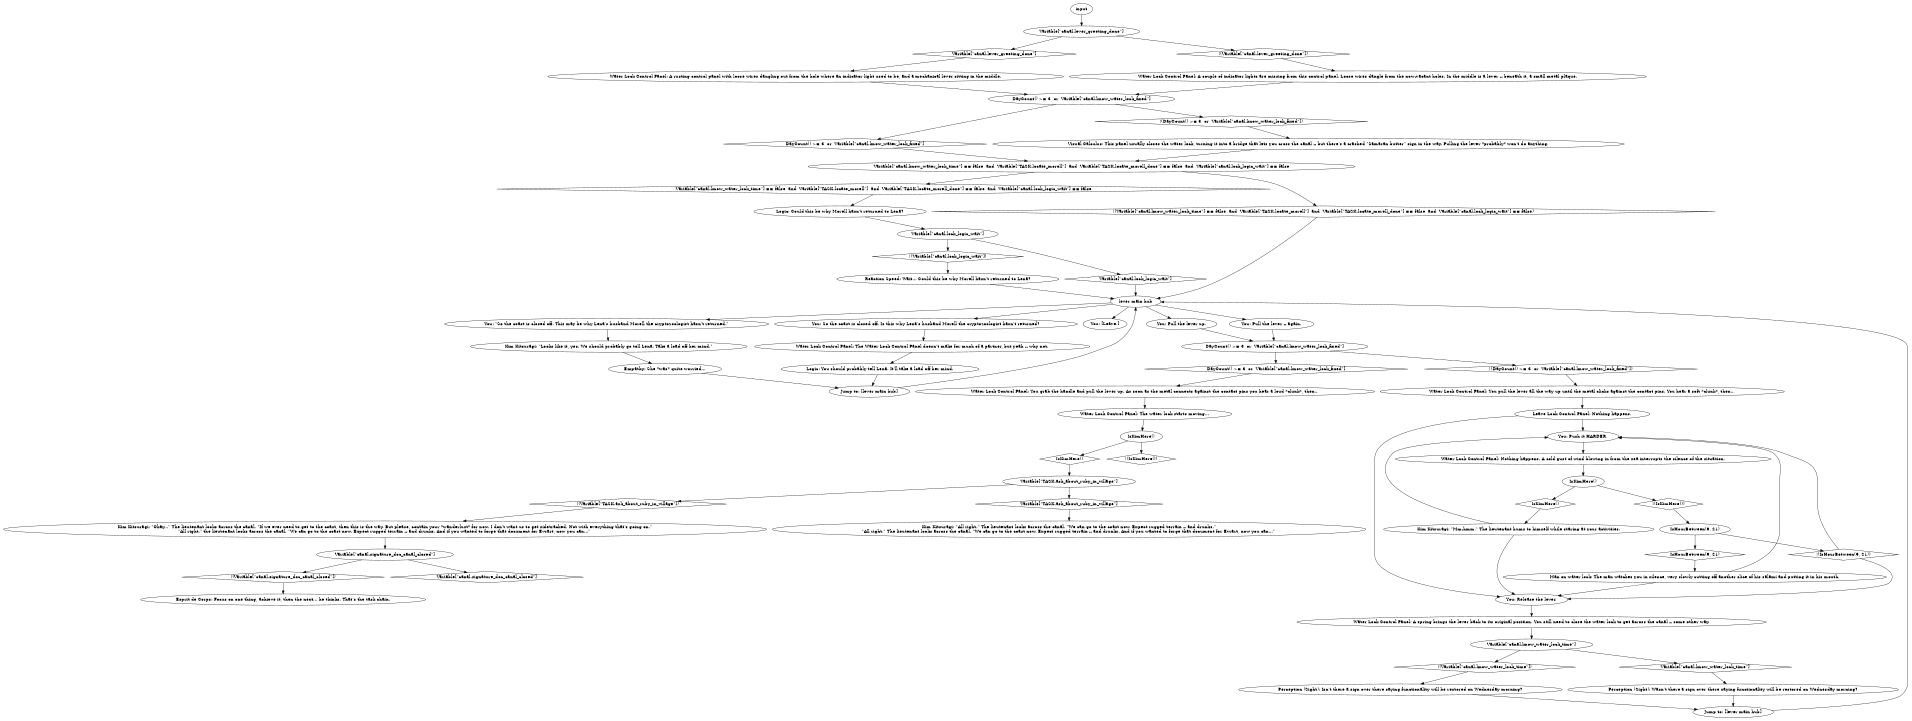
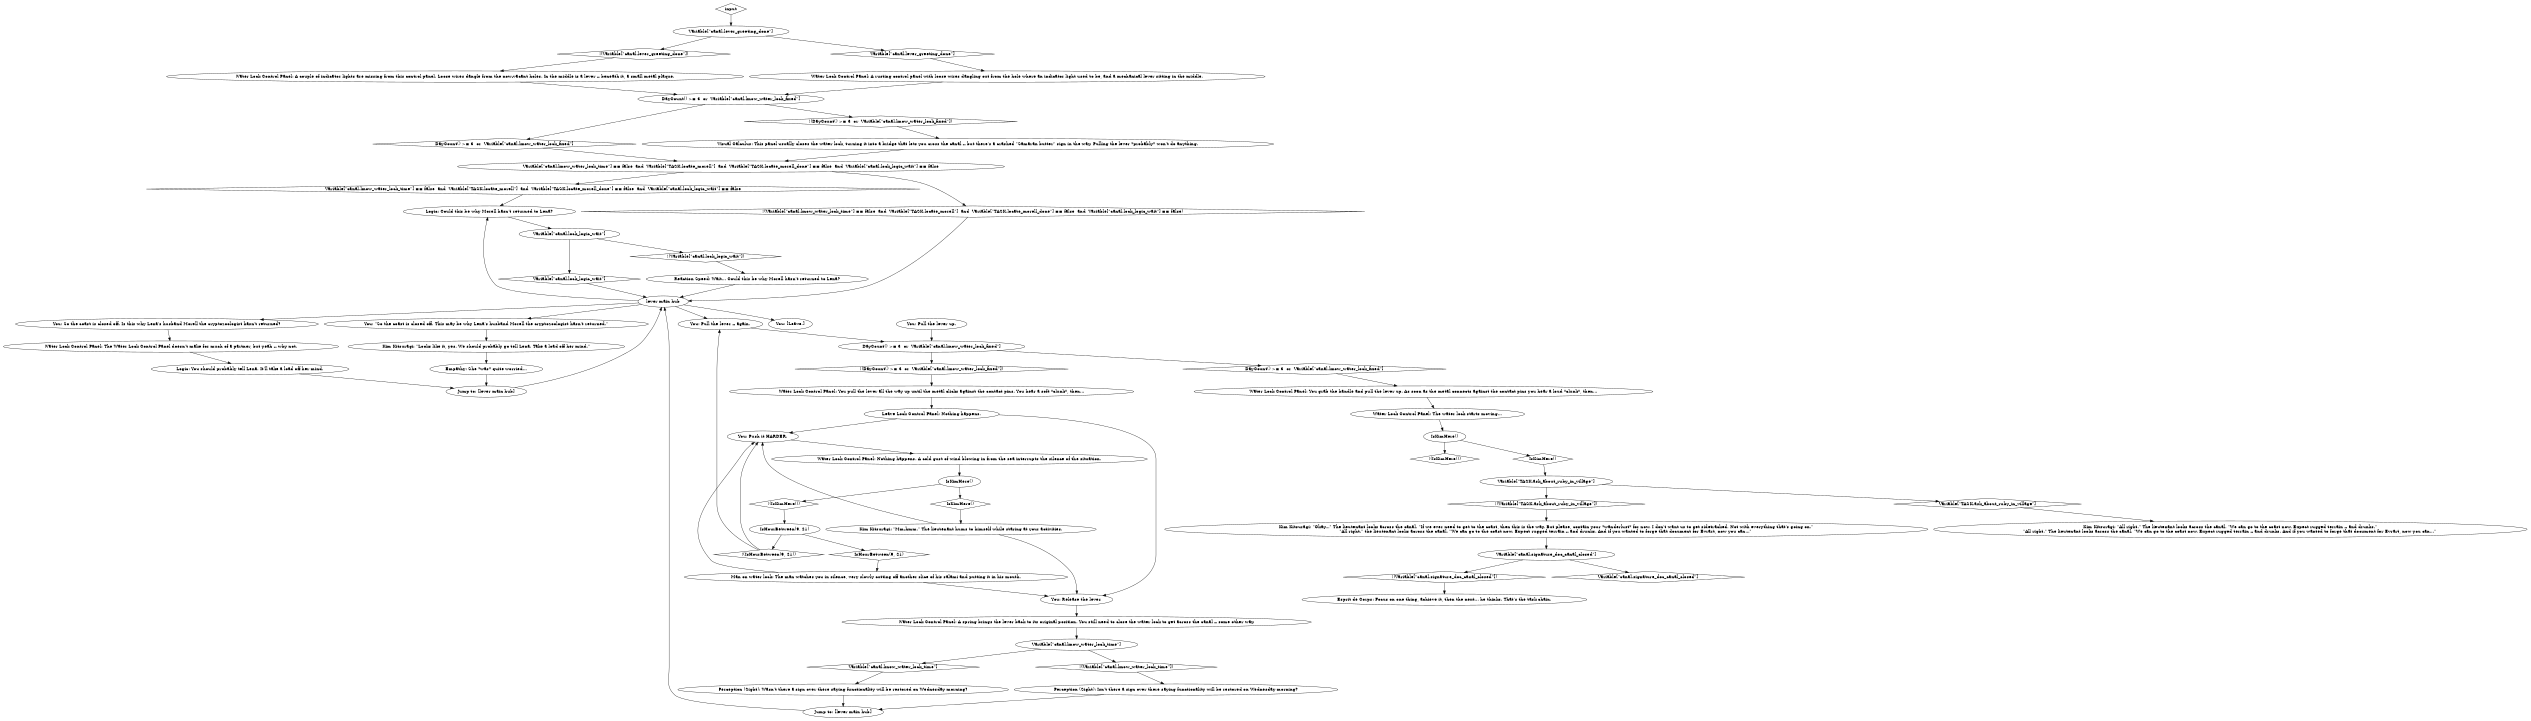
node "input": shape ellipse -> diamond
edge "lever main hub" -> "You: Pull the lever up.": now "lever main hub" -> "Logic: Could this be why Morell hasn't returned to Lena?"
edge "!(IsHourBetween(9, 21))" -> "You: Release the lever.": now "!(IsHourBetween(9, 21))" -> "You: Pull the lever -- again."
